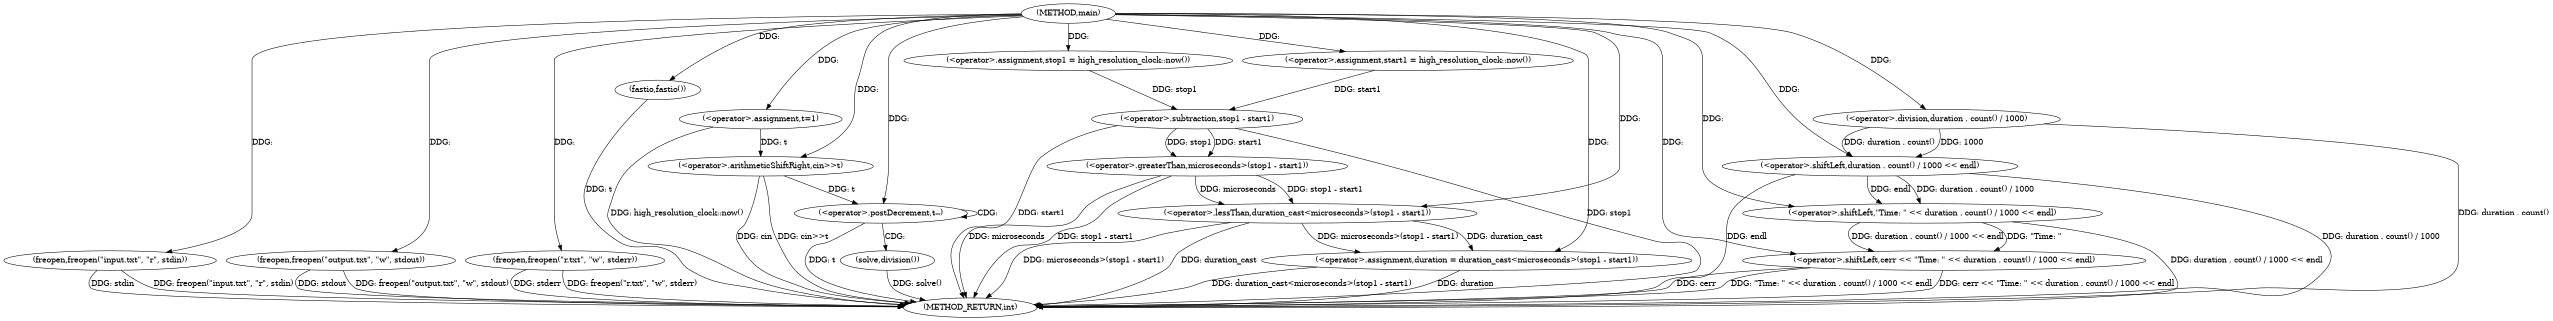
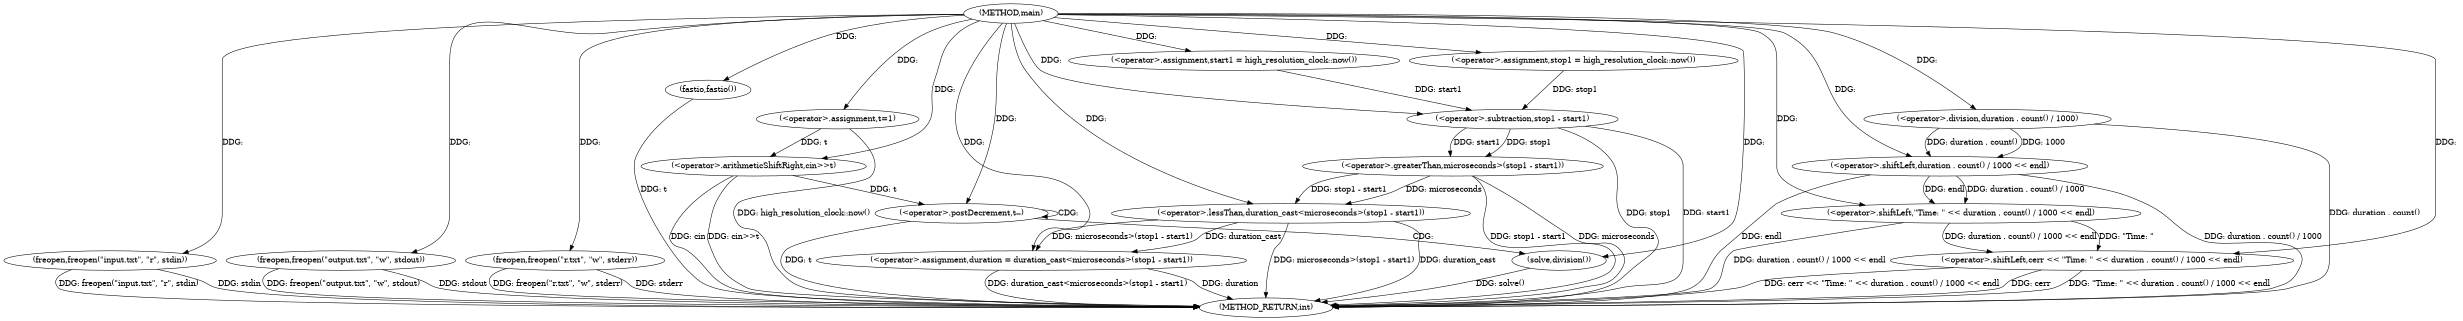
edge "(METHOD,main)" -> "(solve,division())": added, label "DDG:"
edge "(METHOD,main)" -> "(<operator>.subtraction,stop1 - start1)": added, label "DDG:"
